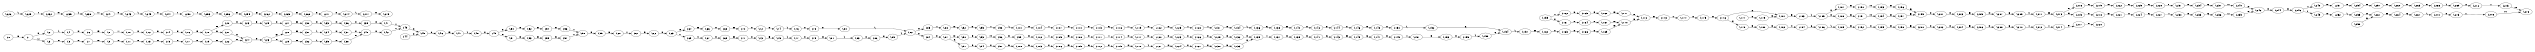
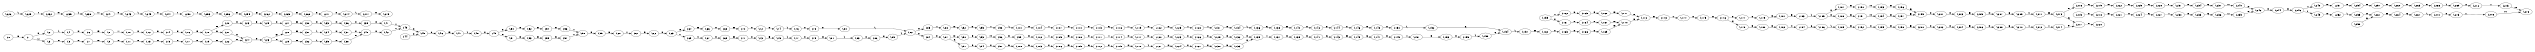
edge "S176" -> "S181": now "S176" -> "S177"
edge "S213" -> "S215": now "S213" -> "S217"
